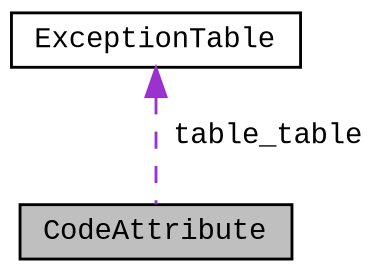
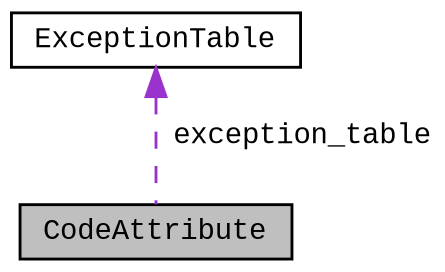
edge "CodeAttribute" -> "ExceptionTable": label " table_table" -> " exception_table"
